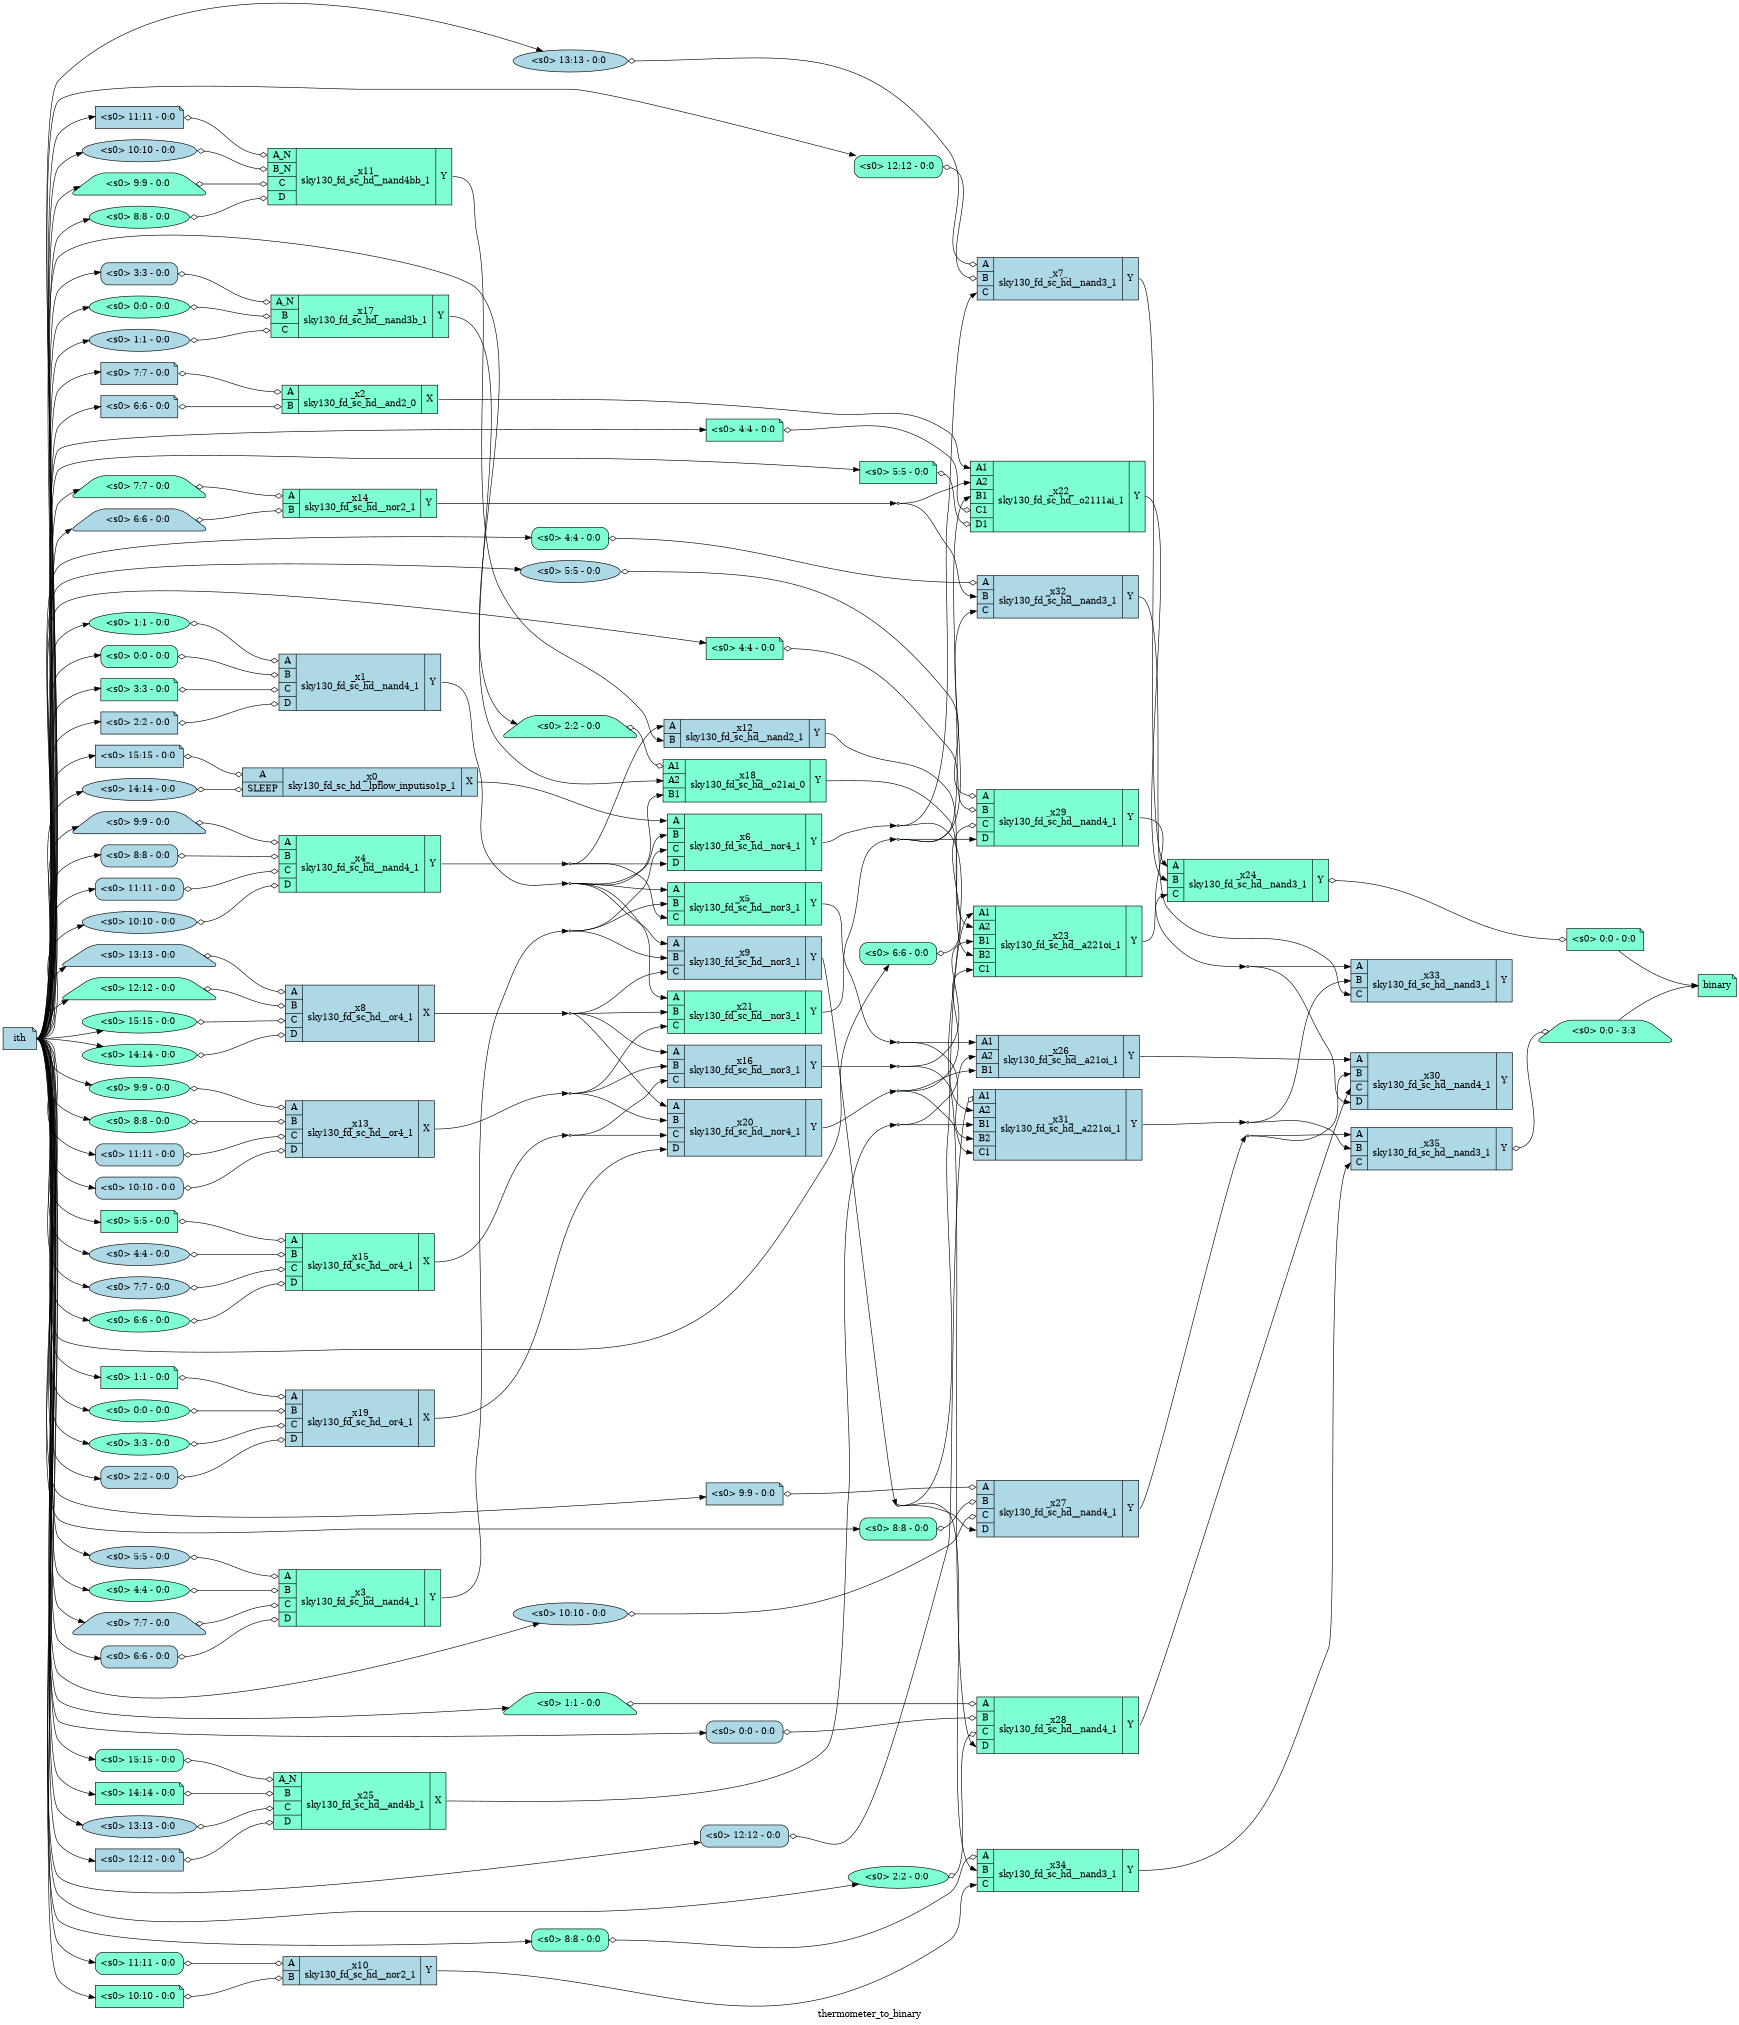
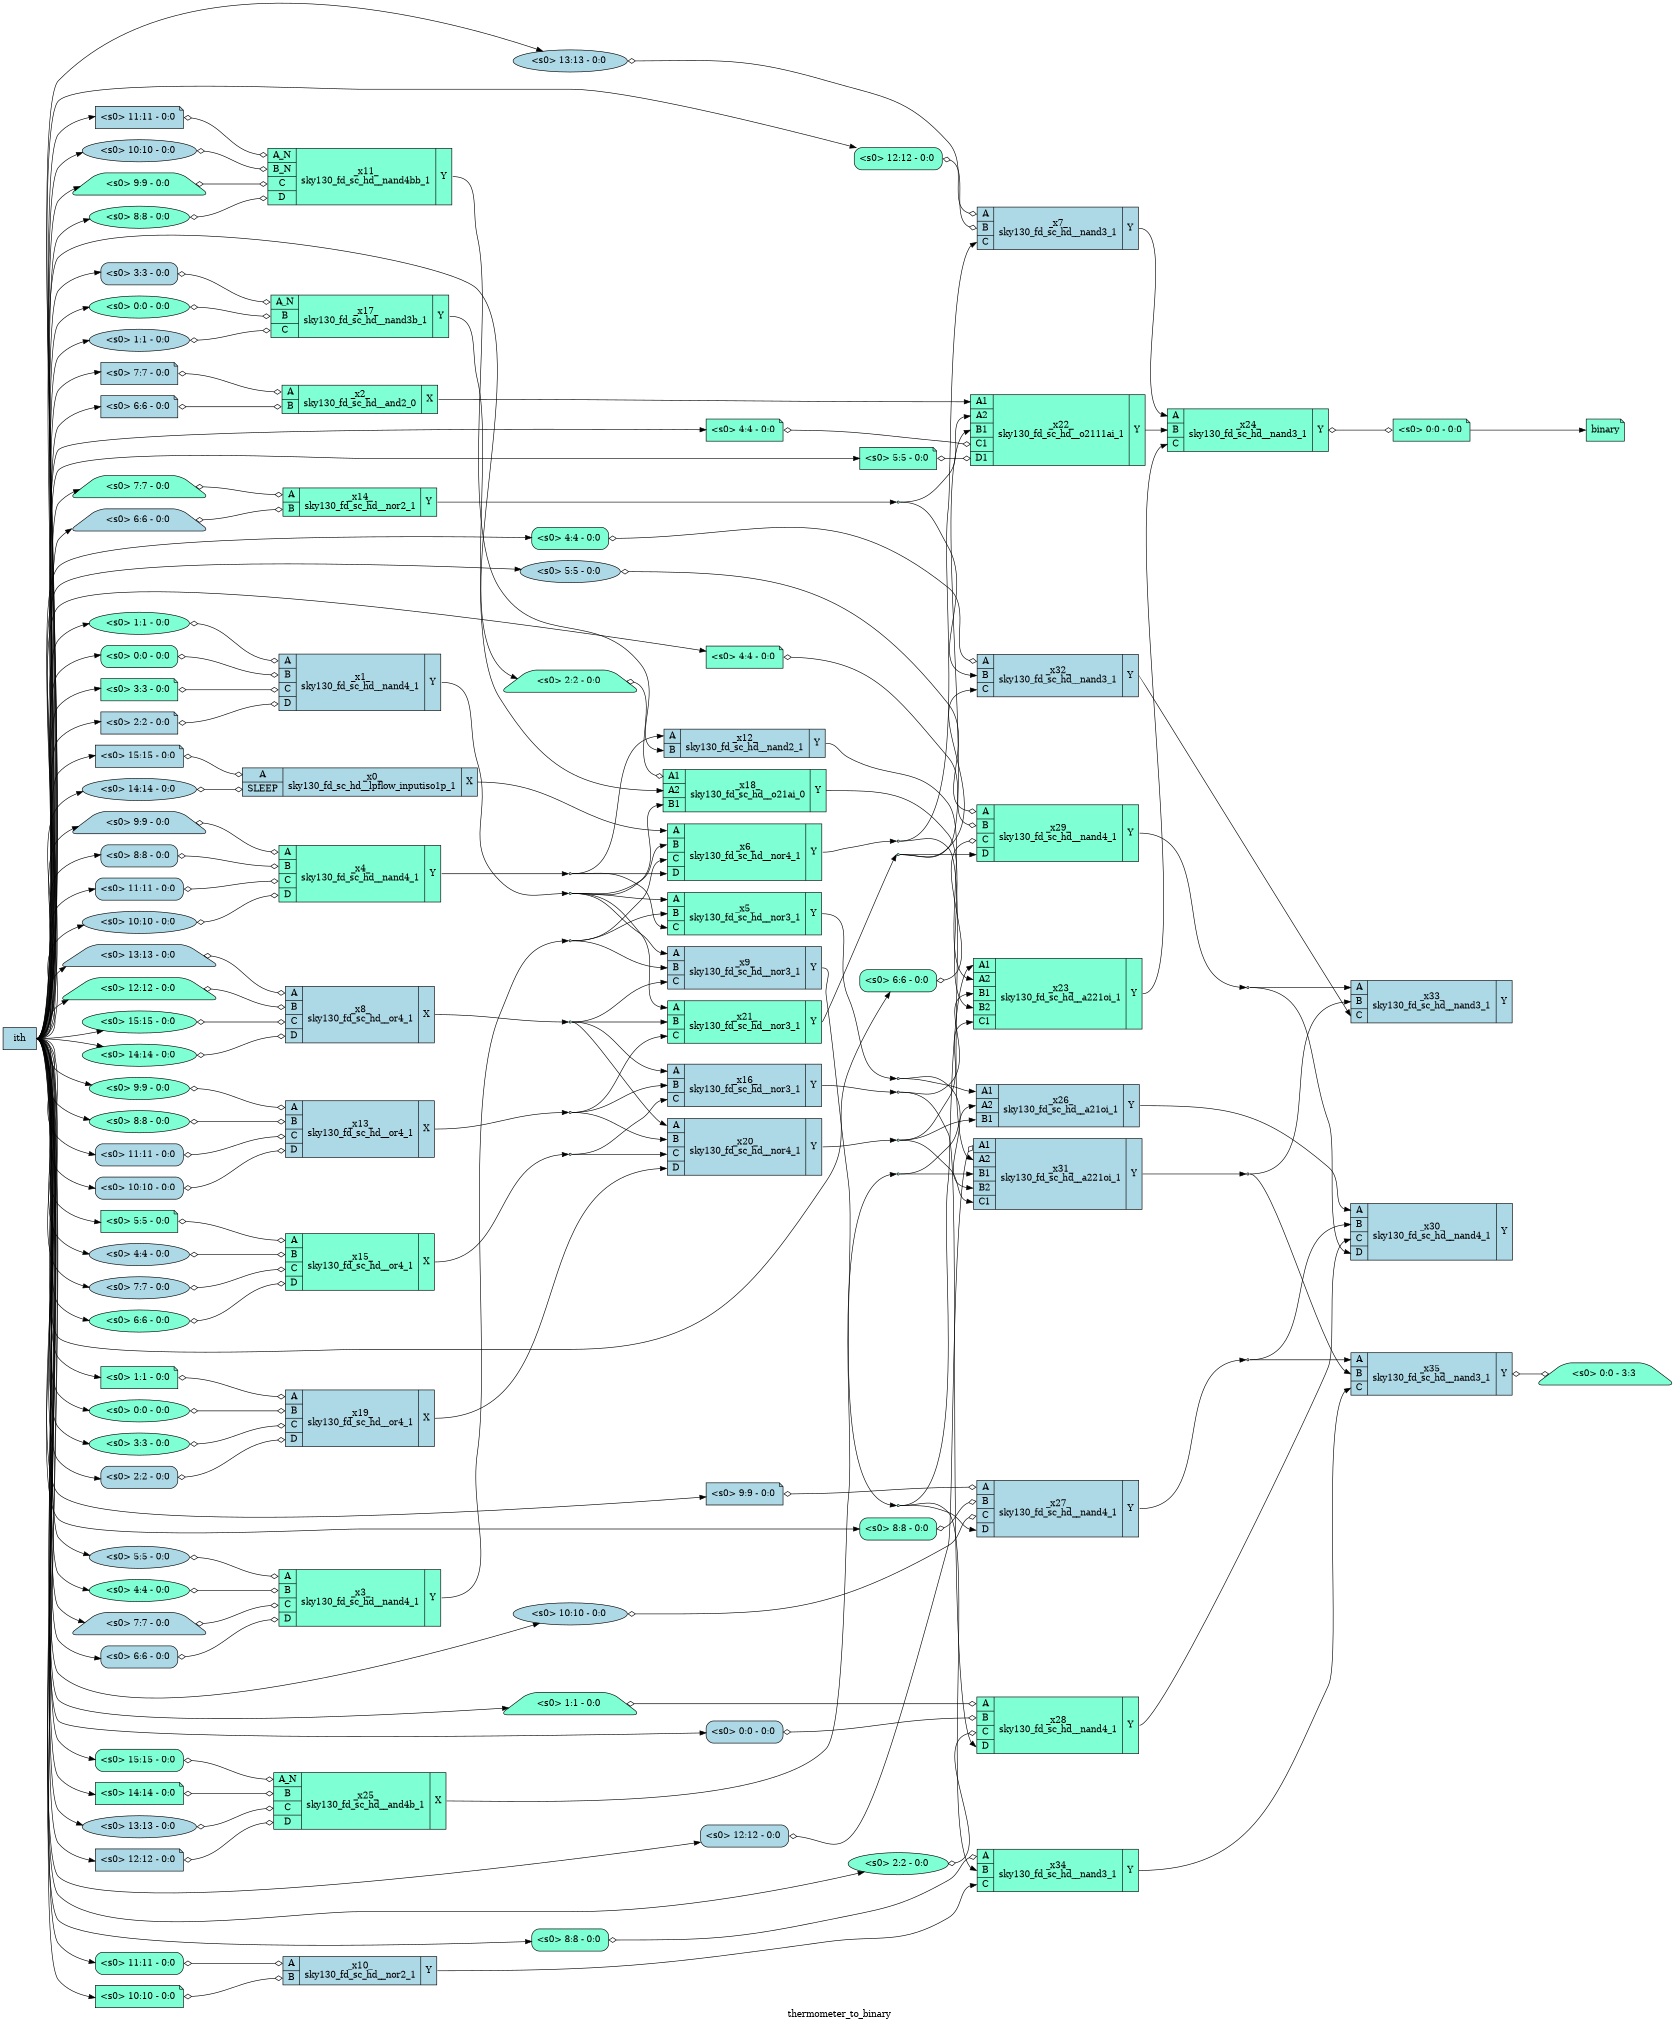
edge "<s0> 0:0 - 3:3" -> "binary": removed
node "ith": shape note -> box
